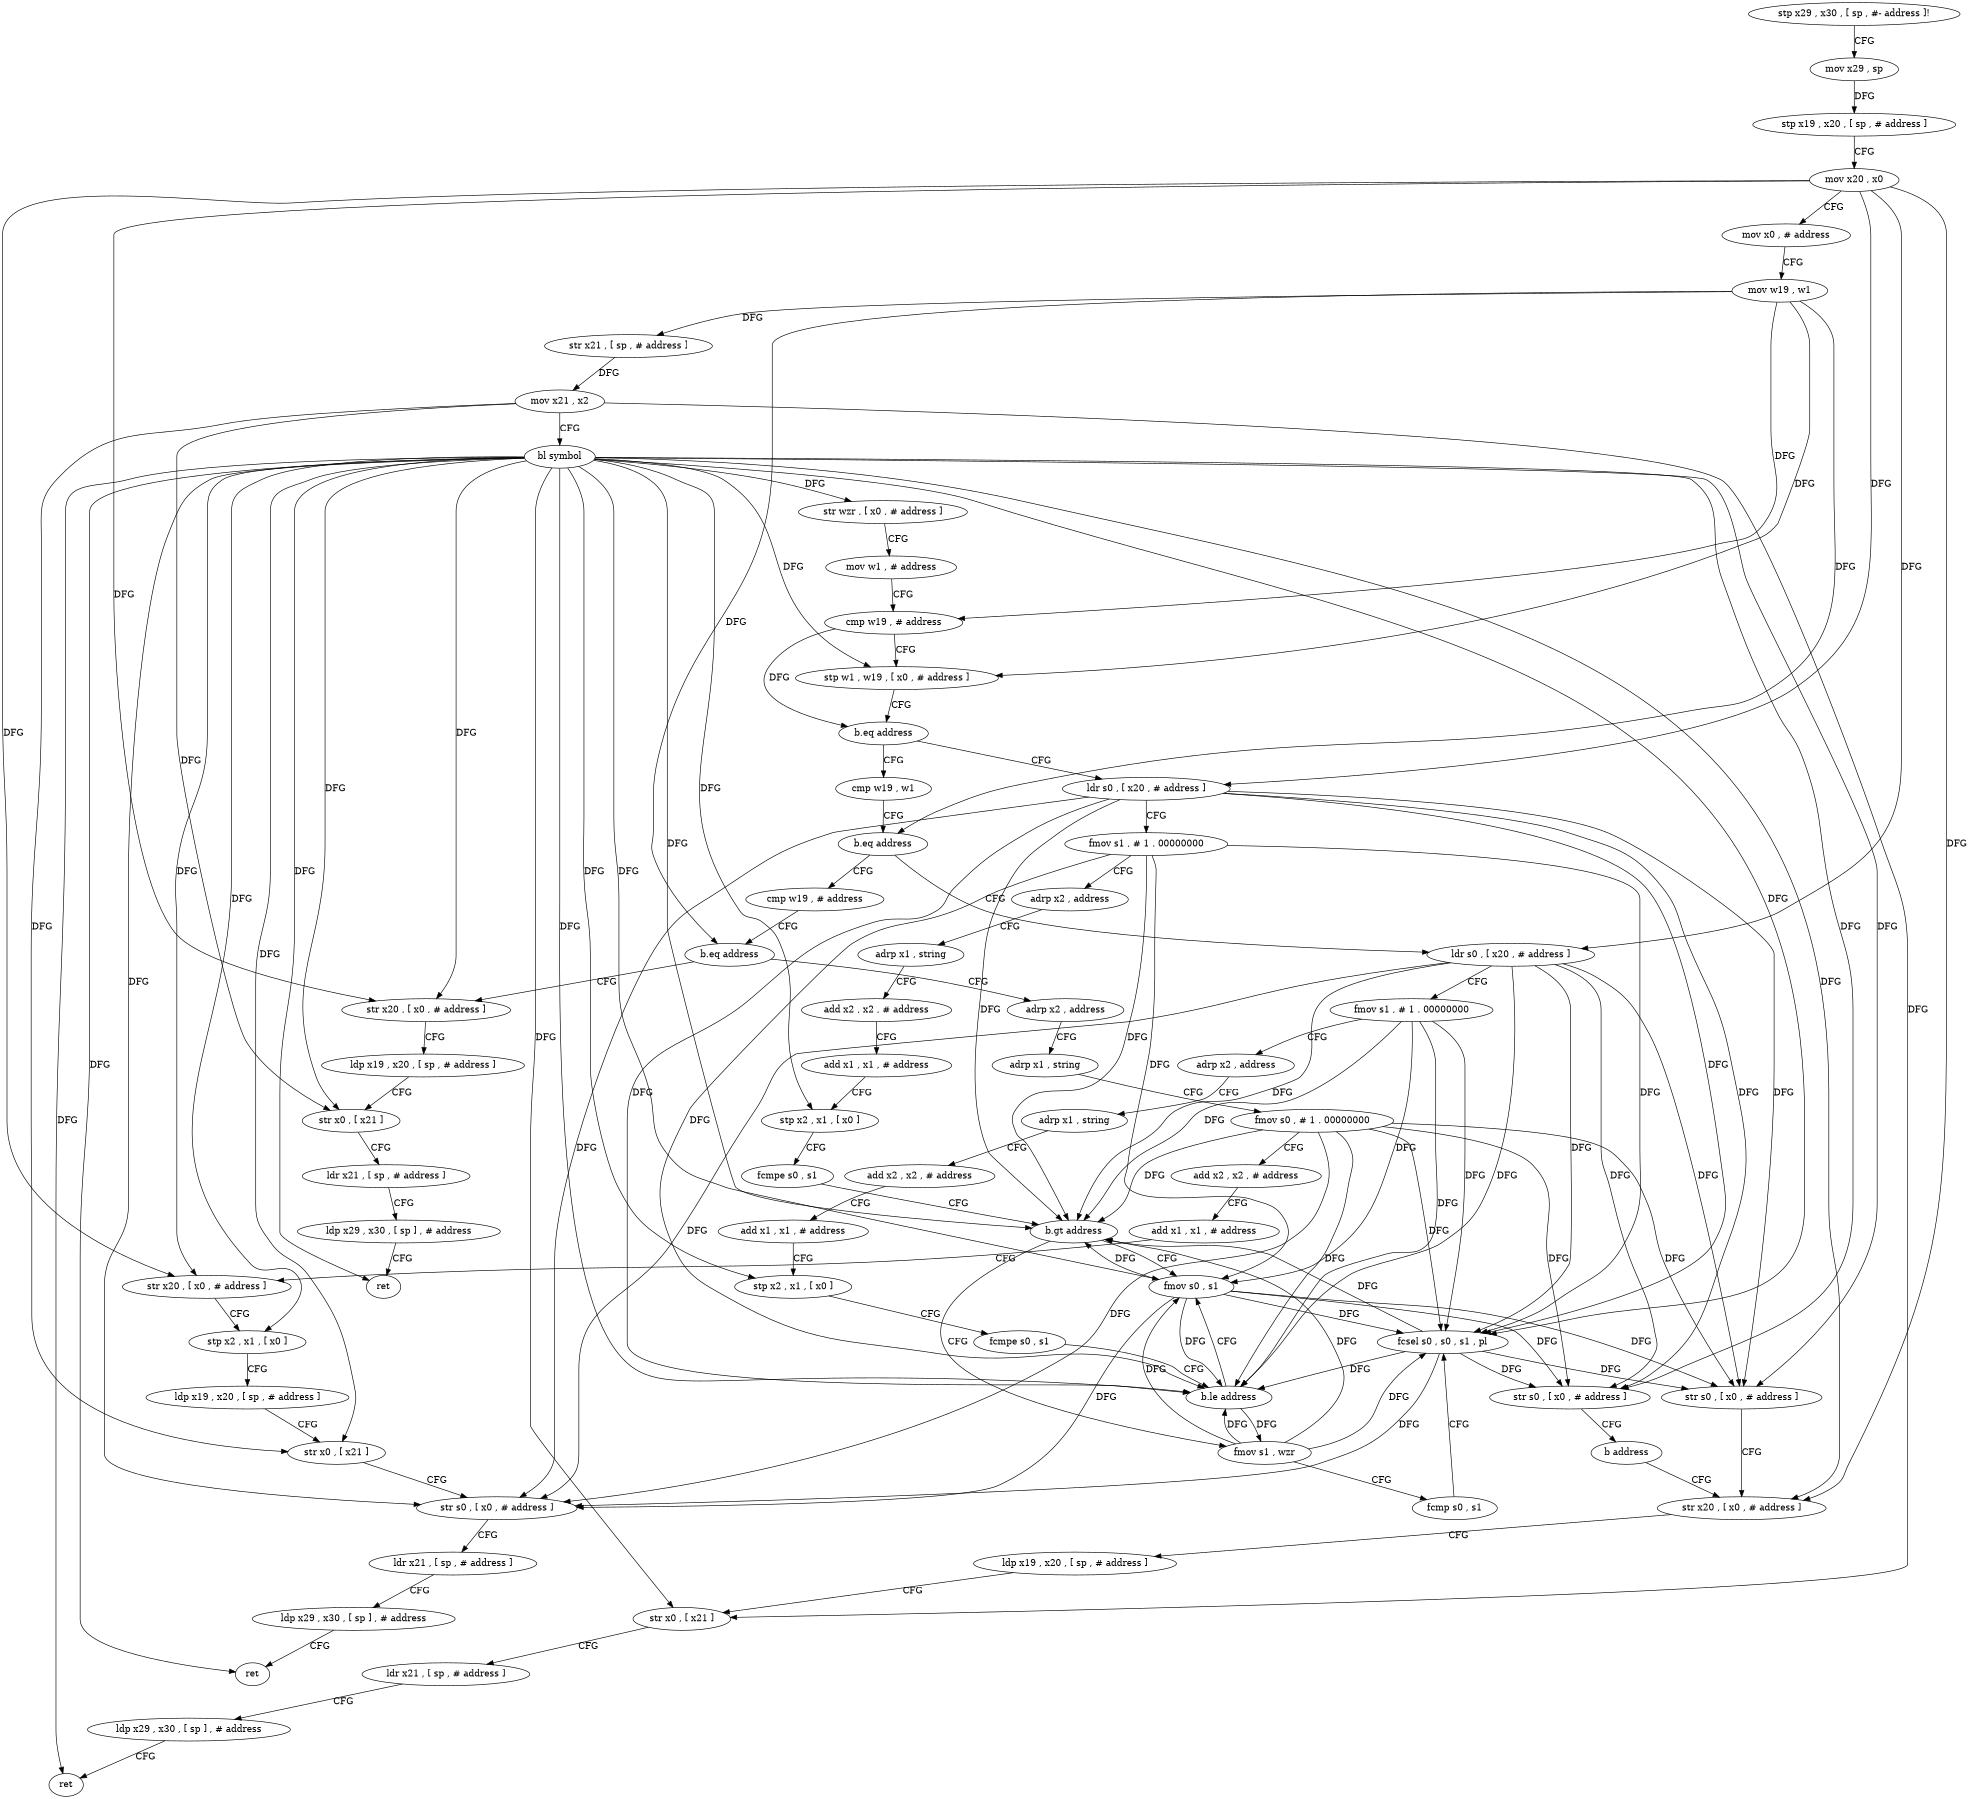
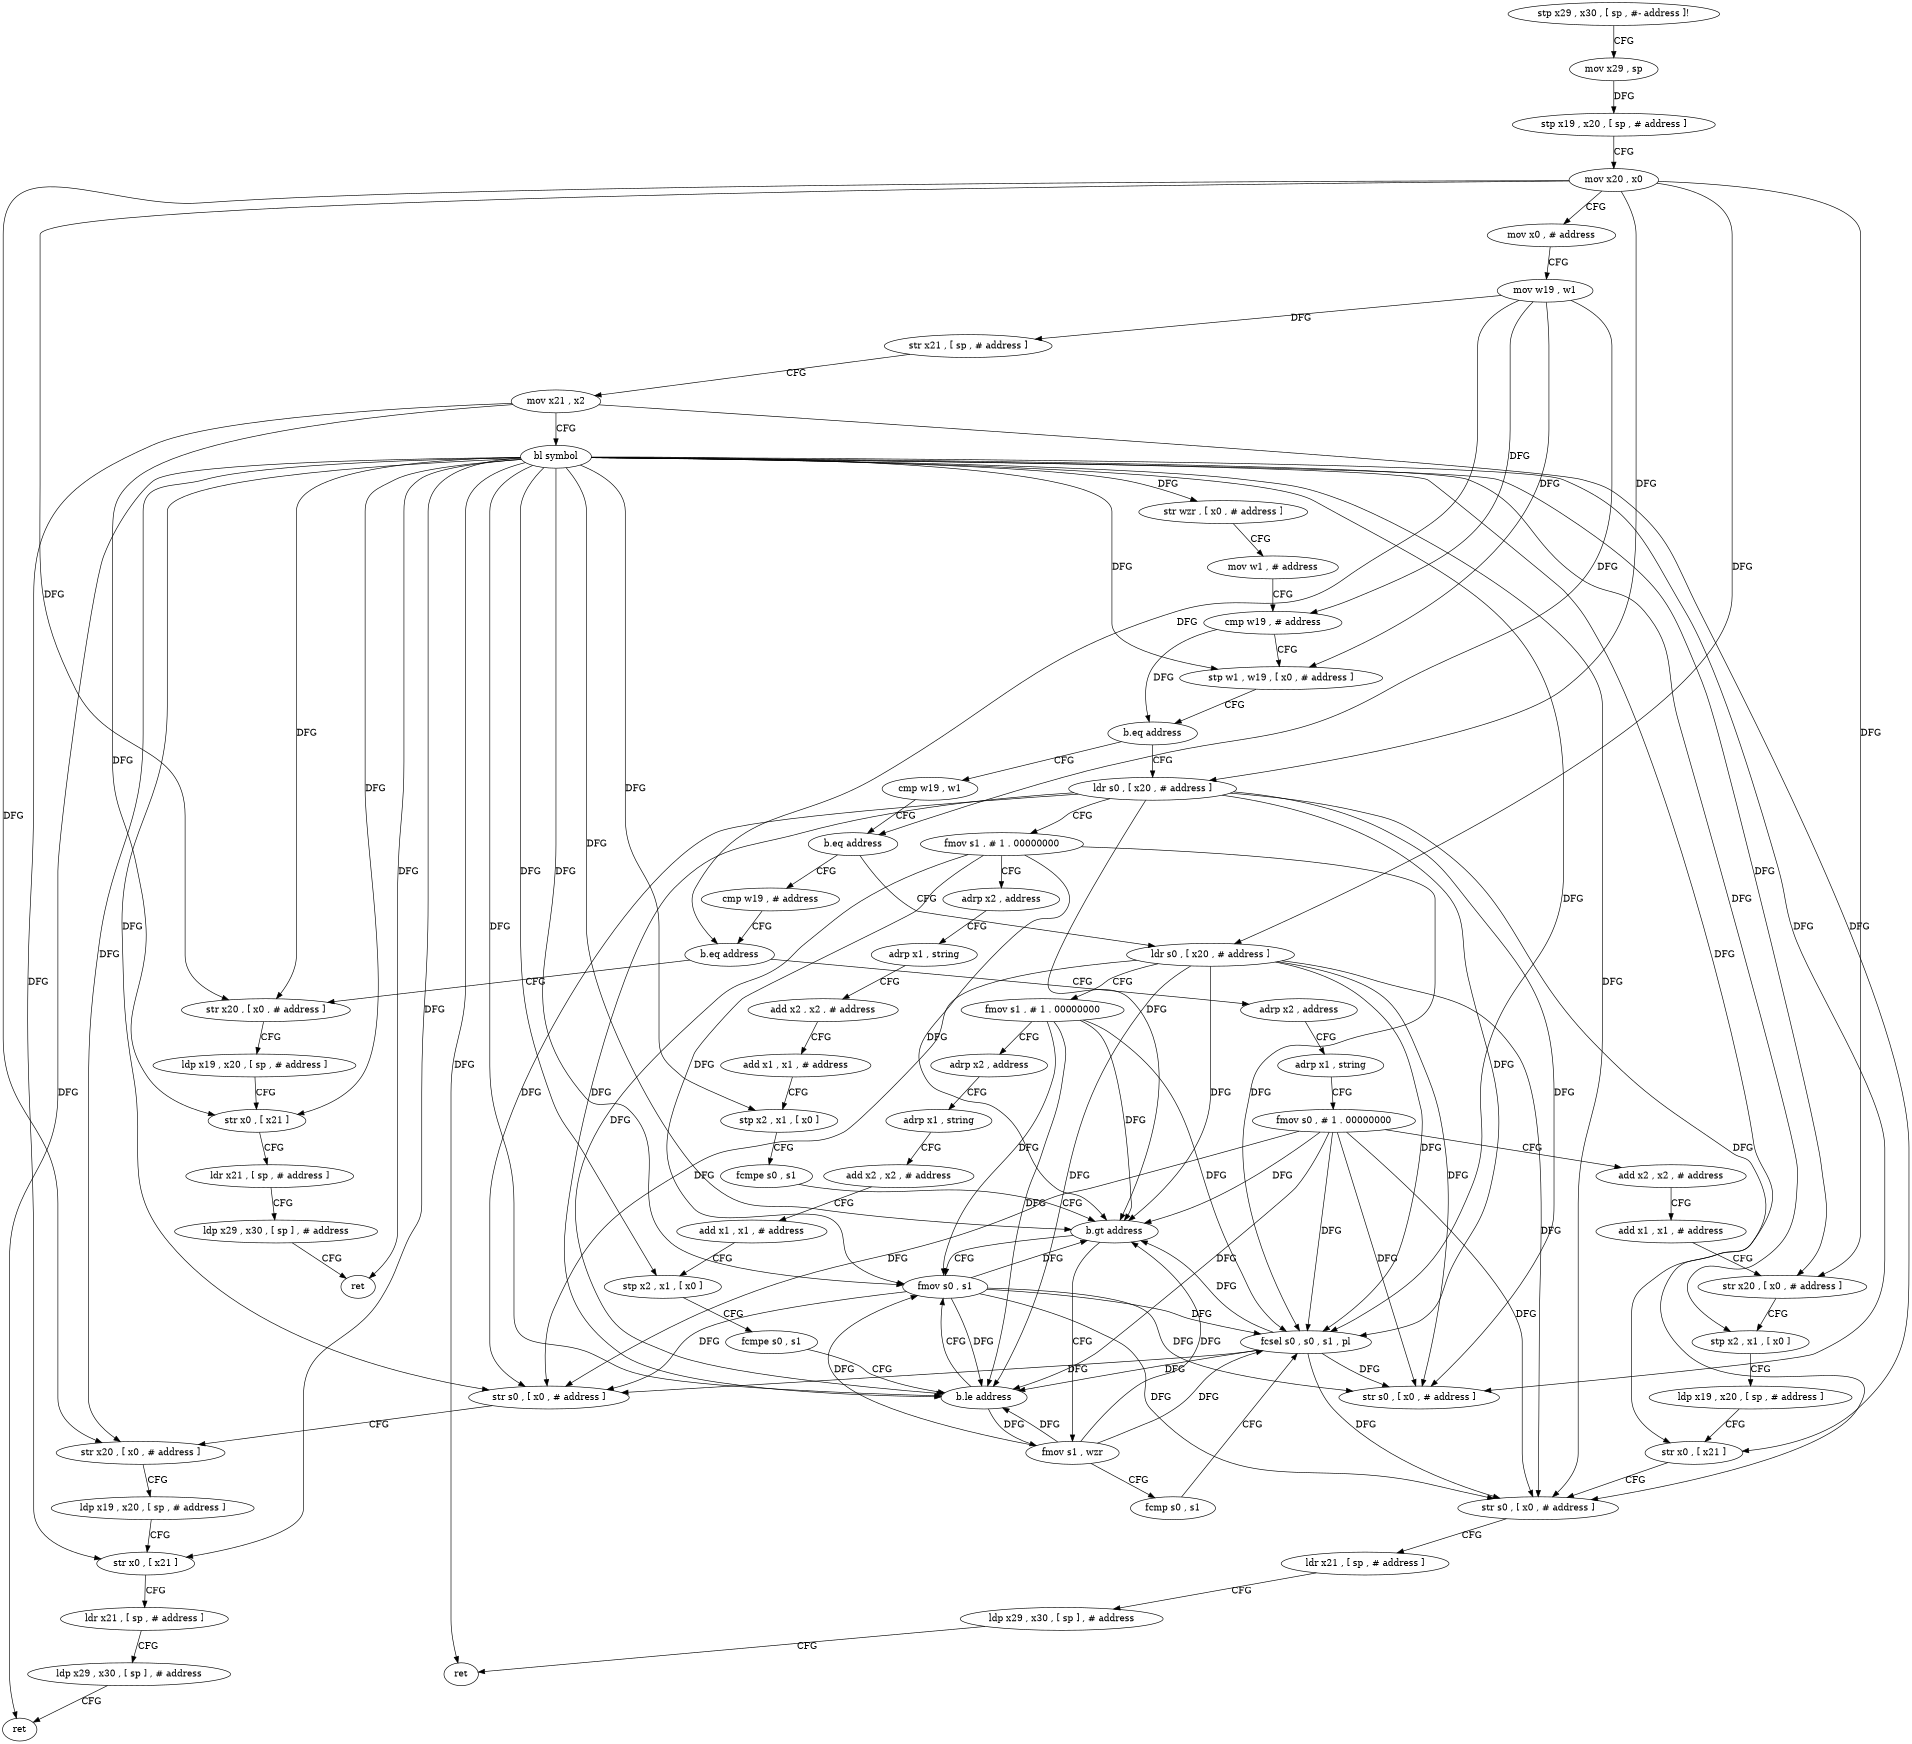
edge "str x21 , [ sp , # address ]" -> "mov x21 , x2": label "DFG" -> "CFG"
node "b address": removed
